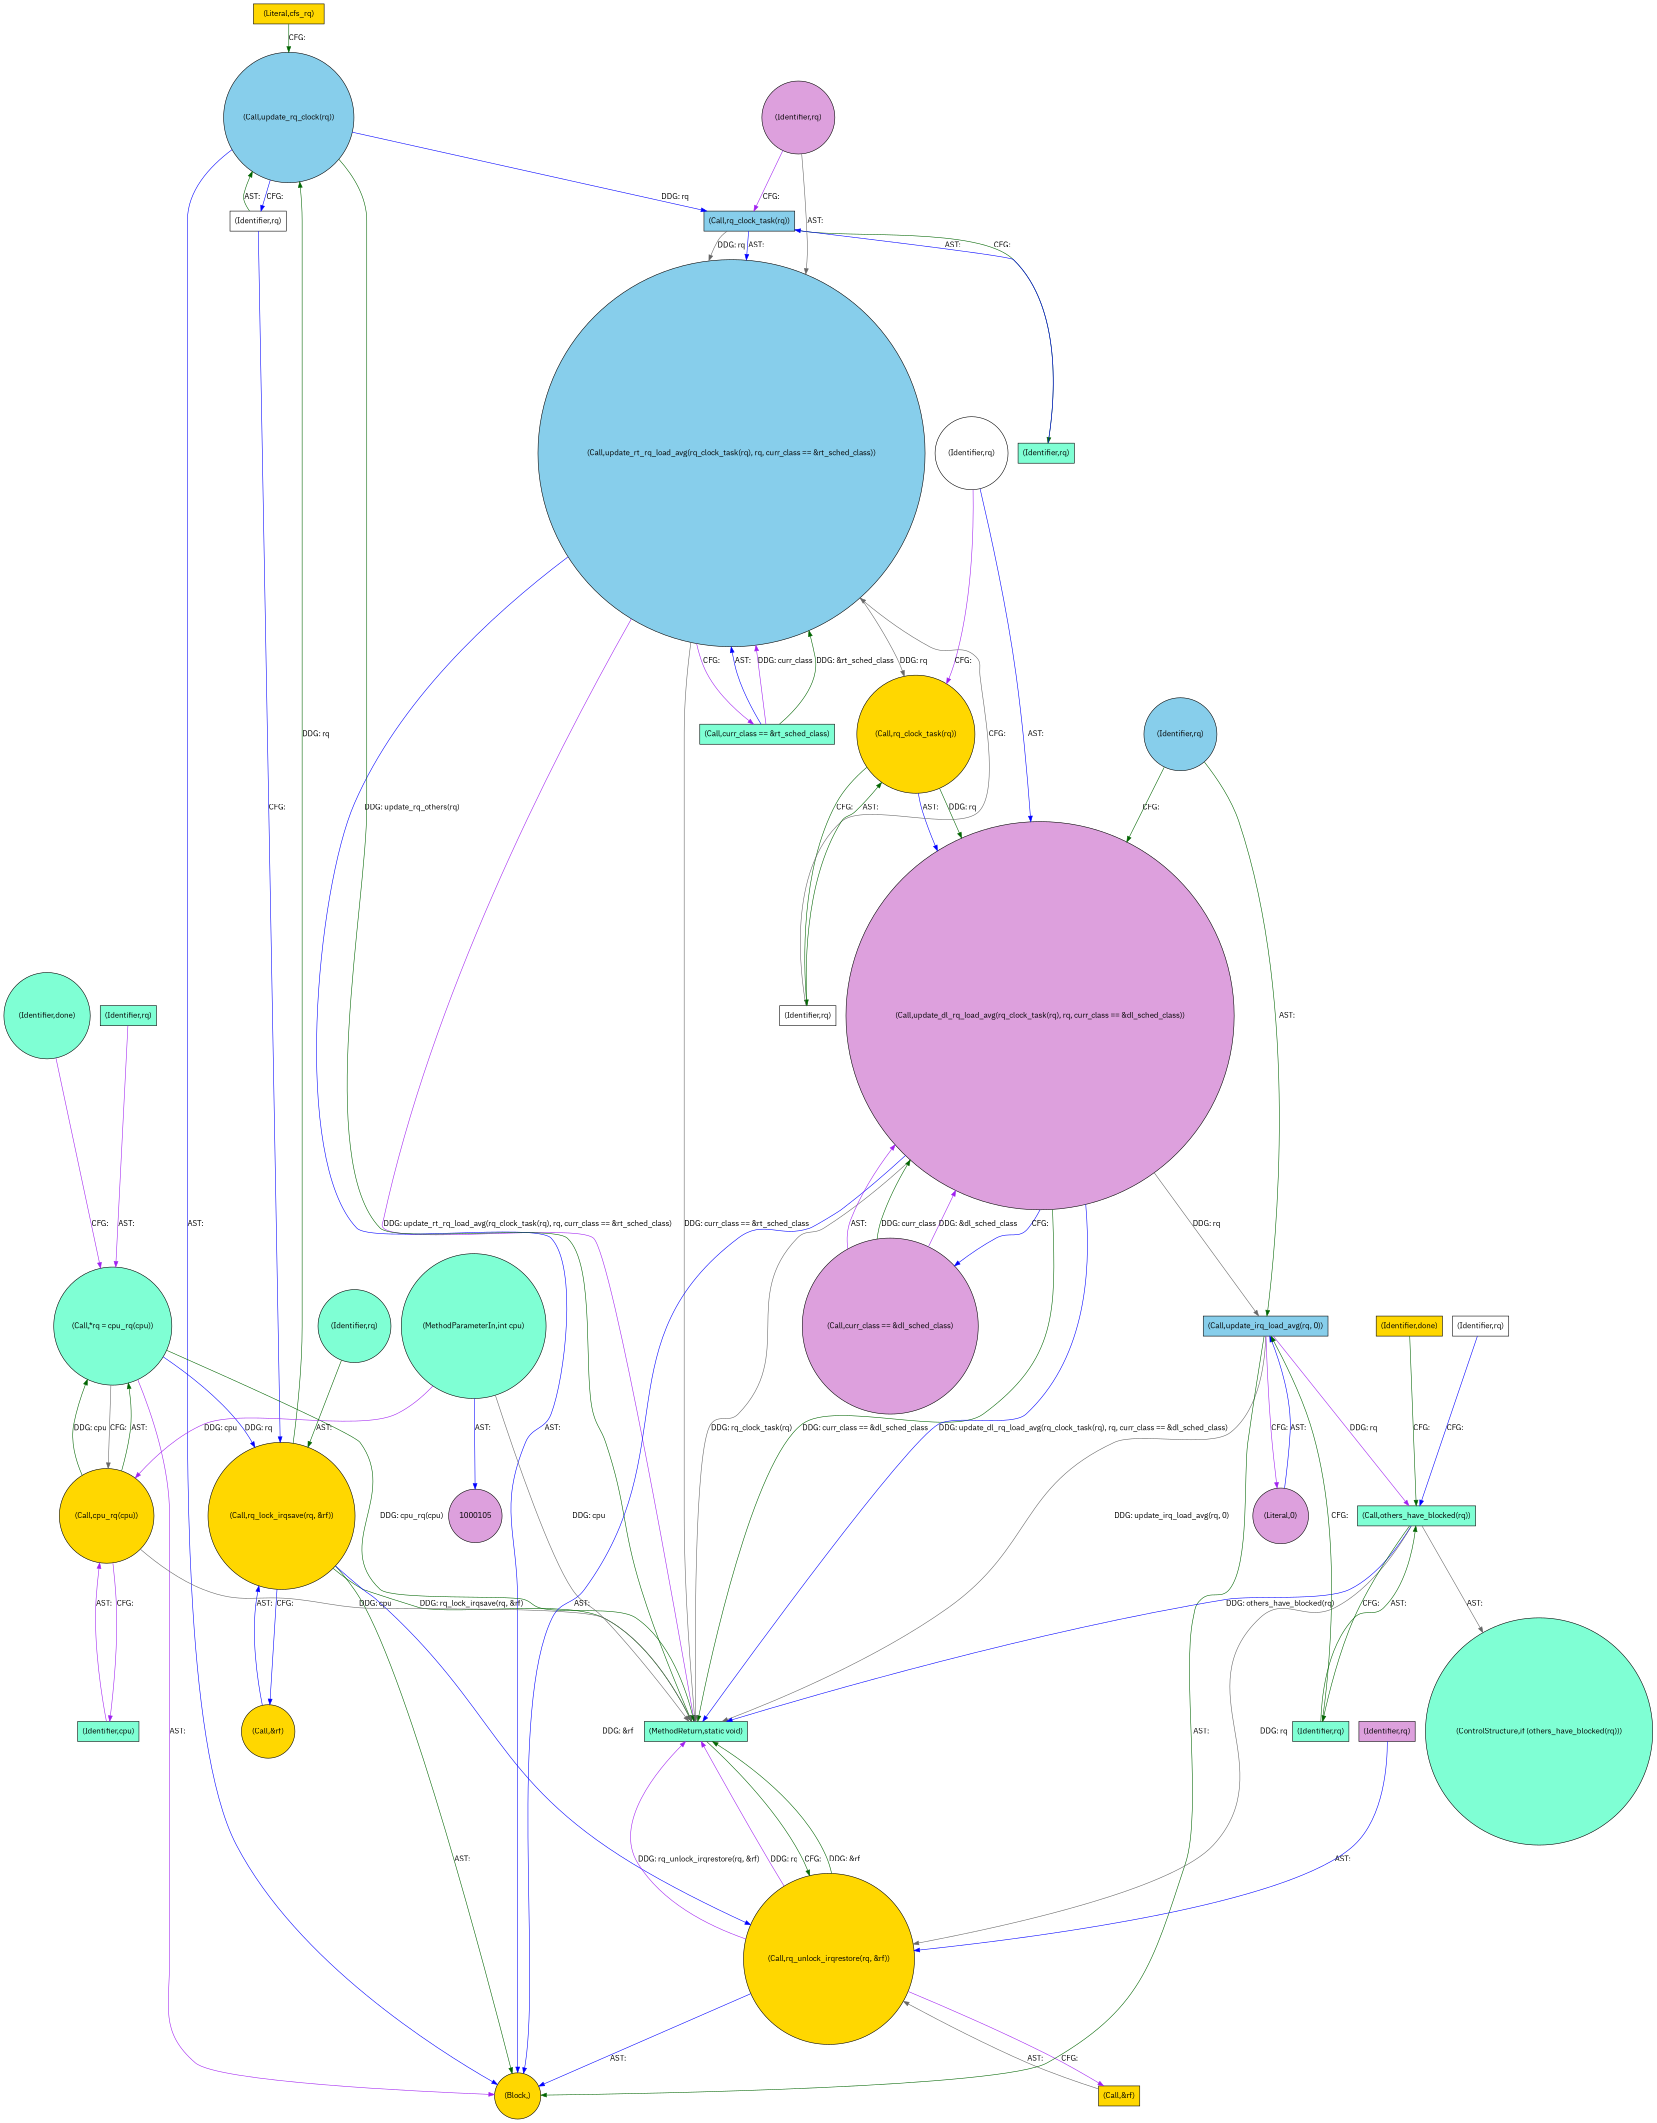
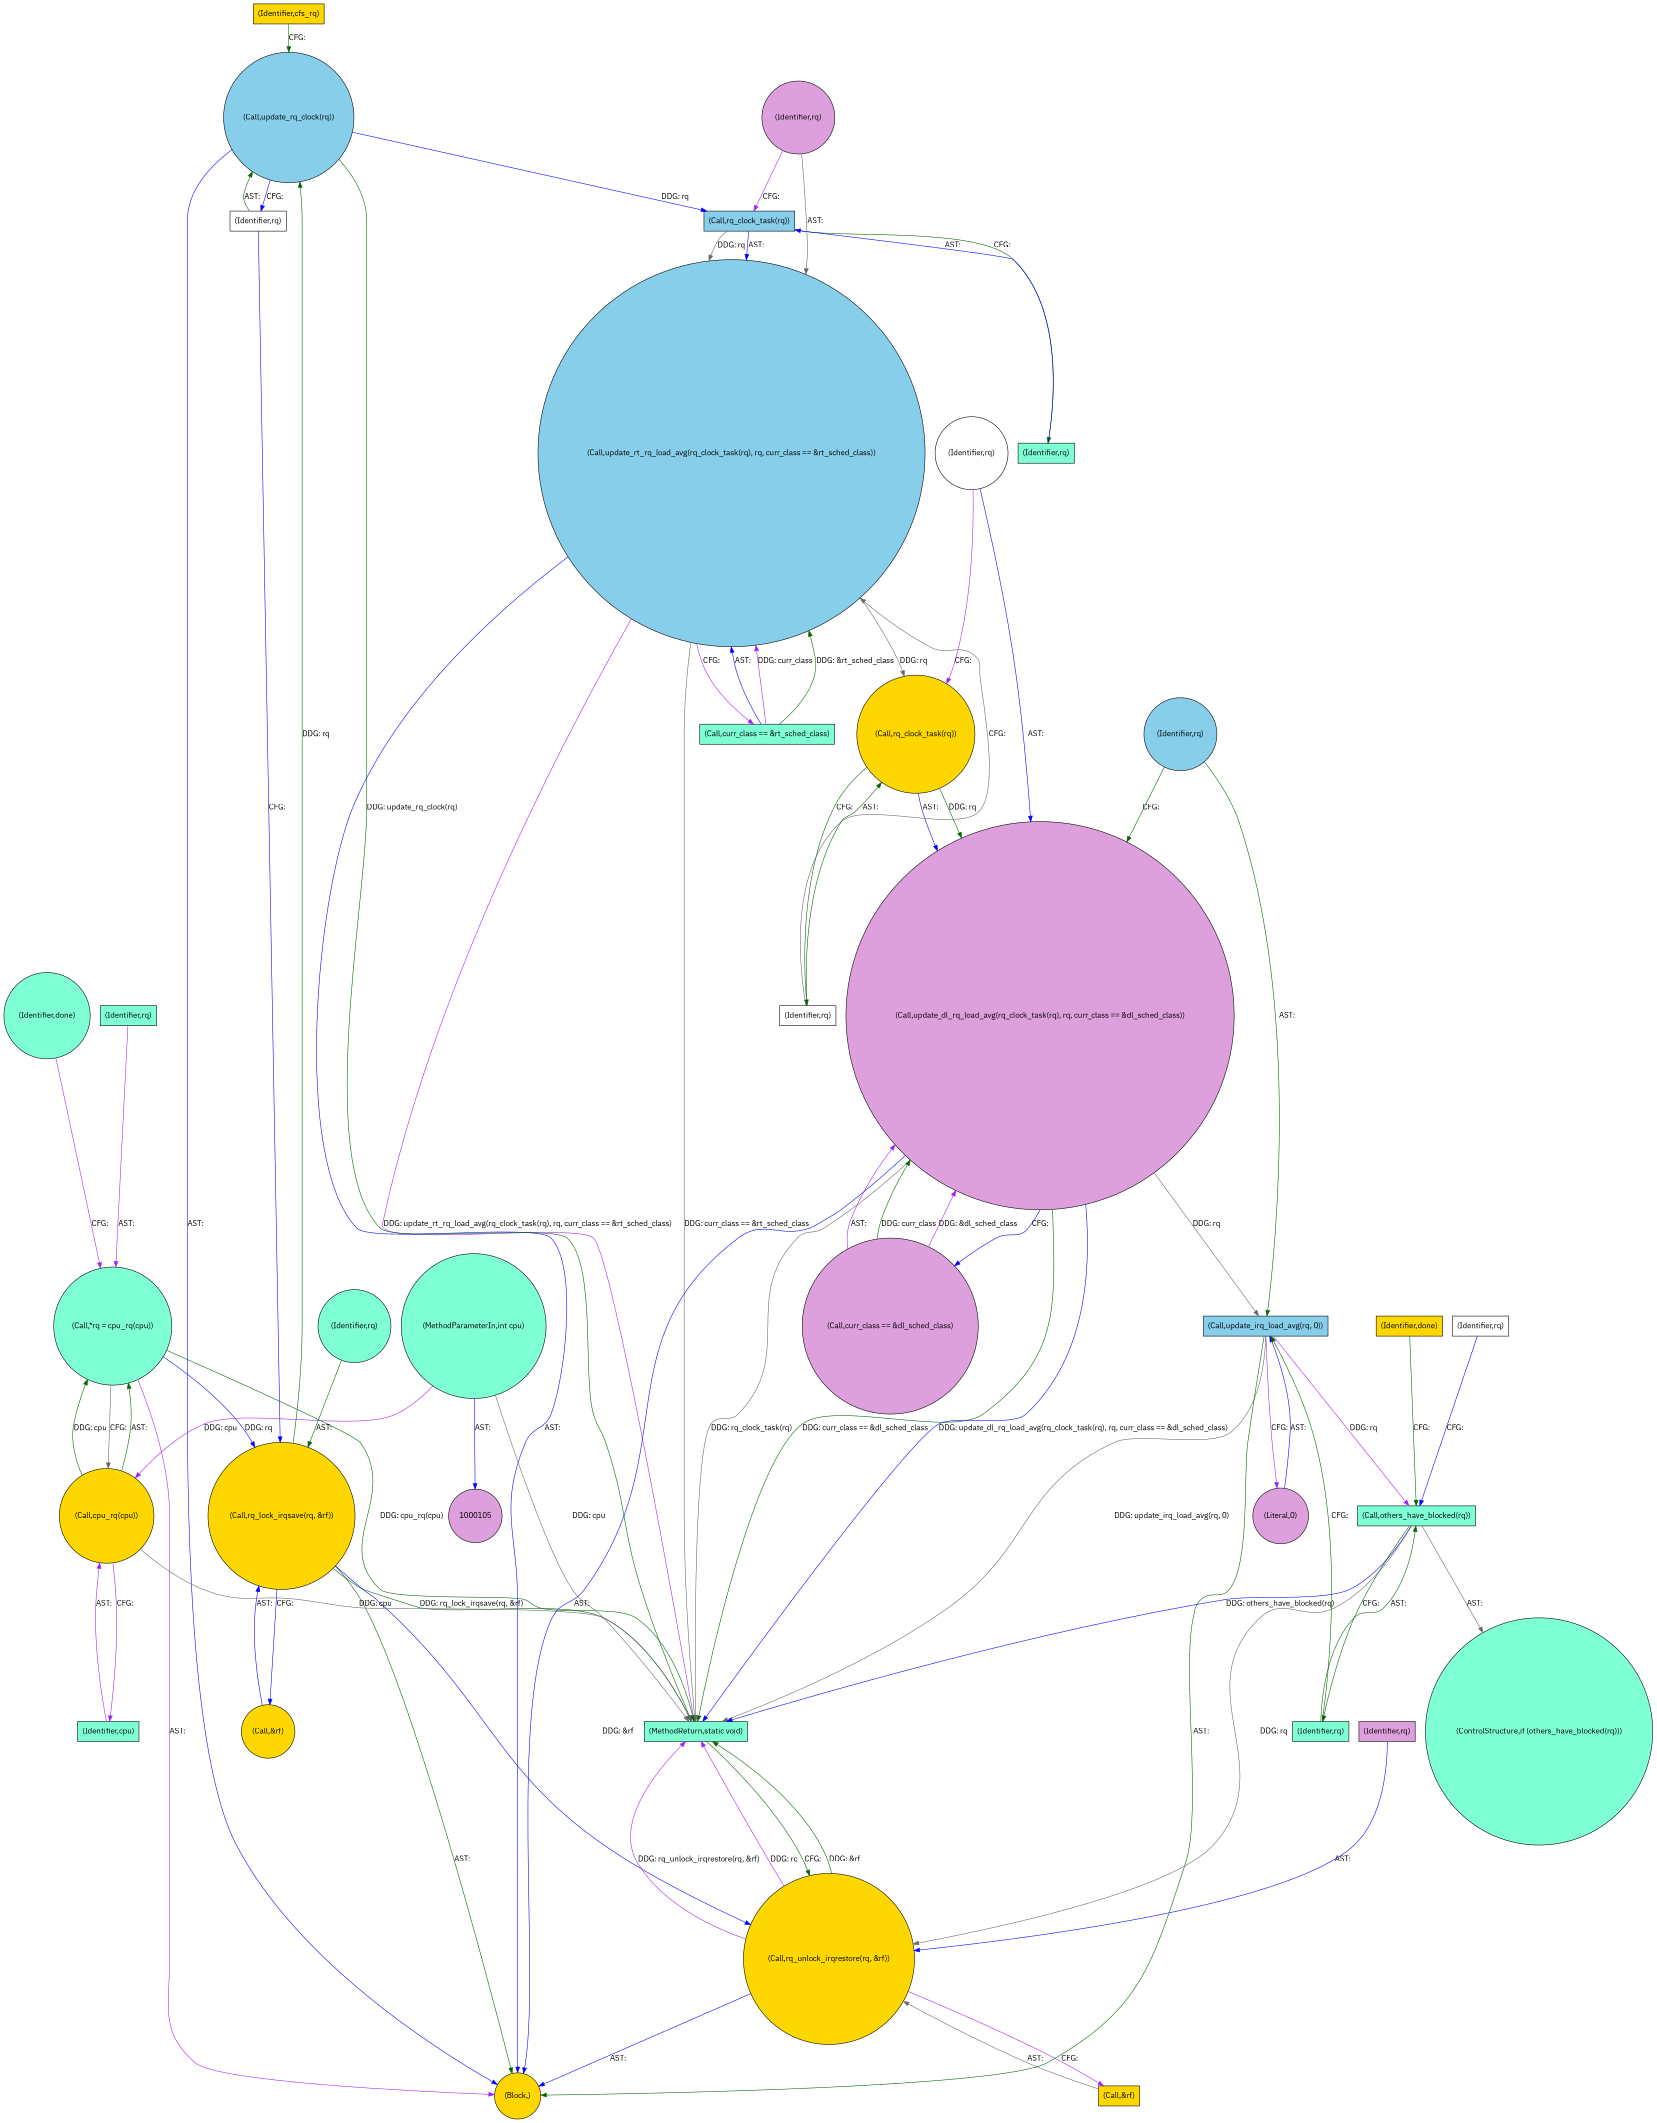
node "(Literal,cfs_rq)": label "(Literal,cfs_rq)" -> "(Identifier,cfs_rq)"
edge "(Call,update_rq_clock(rq))" -> "(MethodReturn,static void)": label "DDG: update_rq_others(rq)" -> "DDG: update_rq_clock(rq)"
